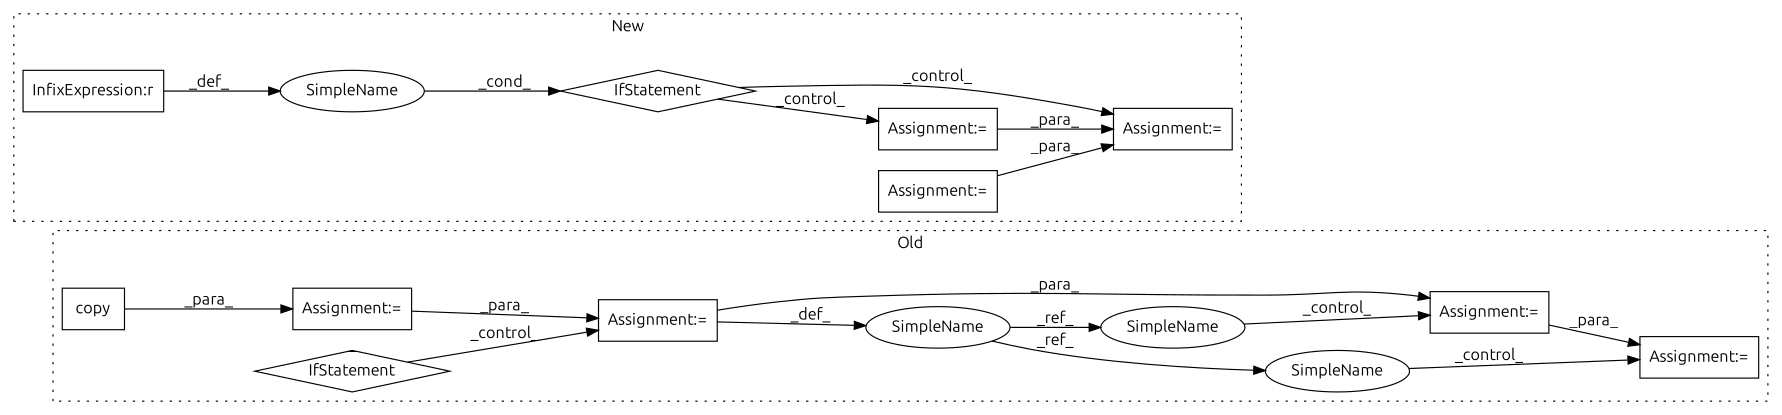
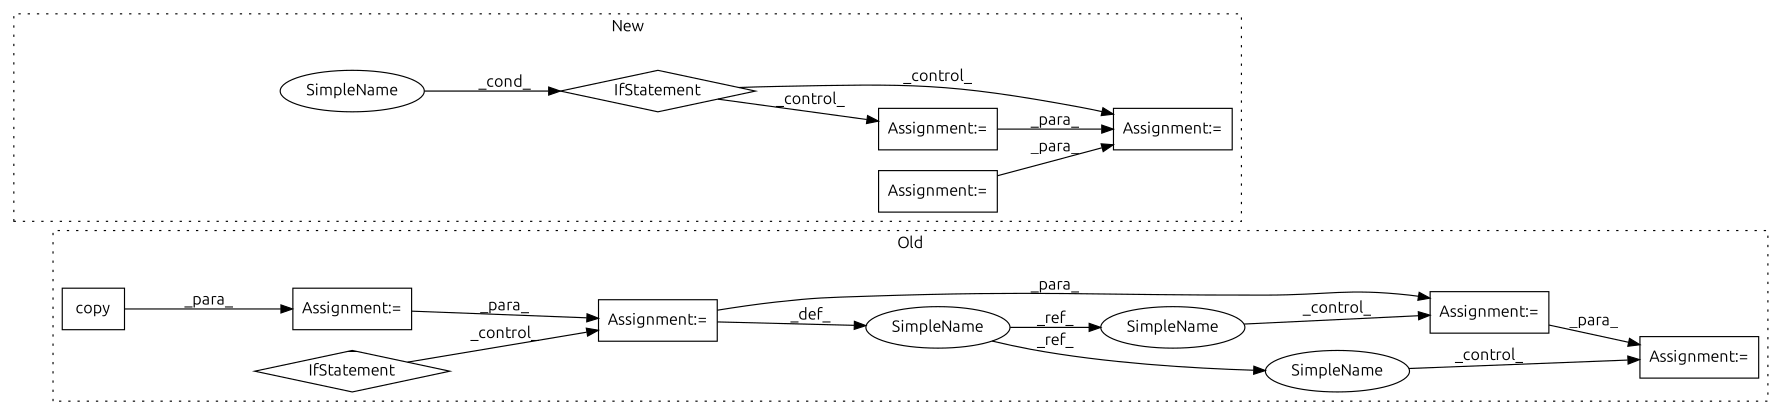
node "InfixExpression:r": removed
